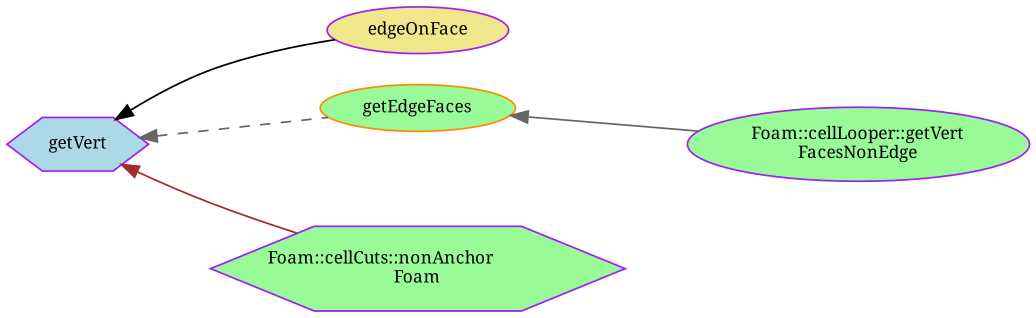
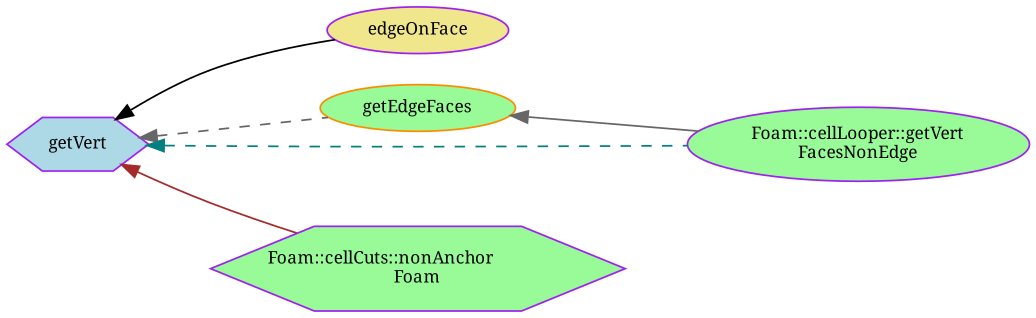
edge "Foam::cellLooper::getVert FacesNonEdge" -> "getVert": added
